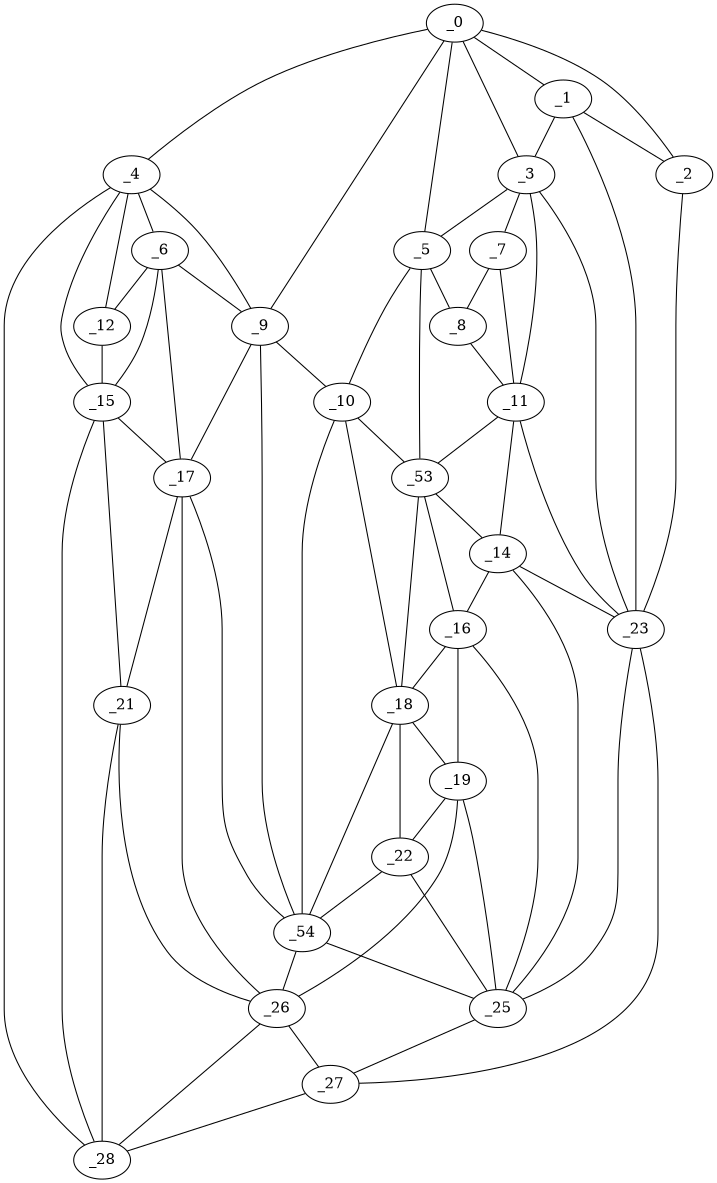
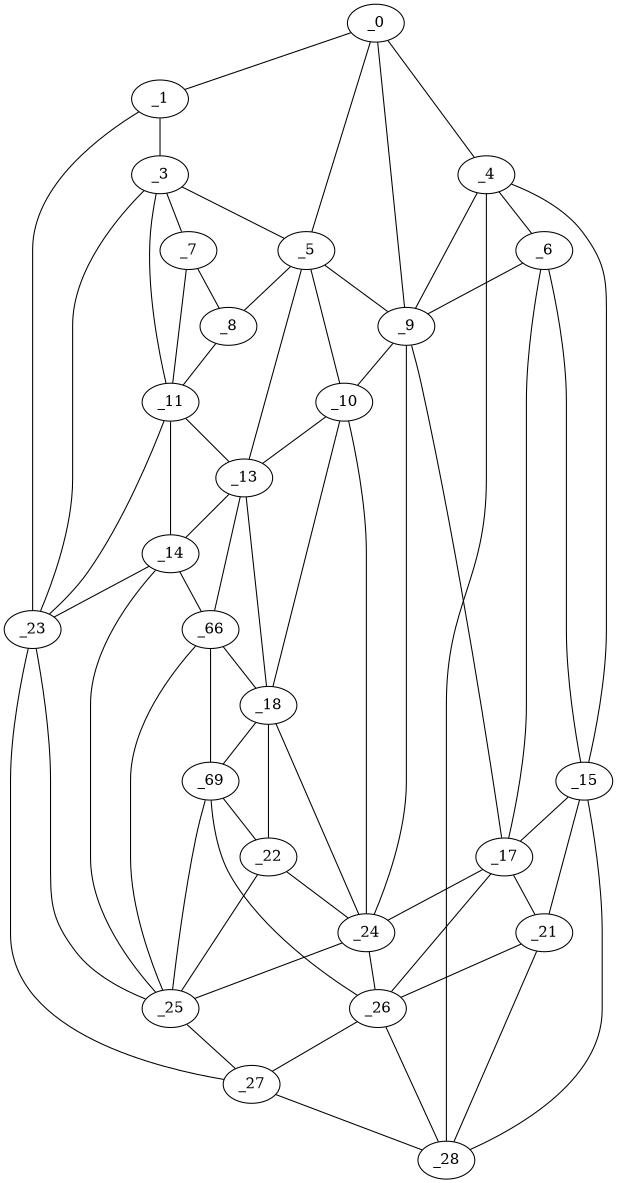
edge "_0" -- "_3": removed
node "_2": removed
edge "_5" -- "_9": added
node "_12": removed
node "_53": label "_53" -> "_13"
node "_16": label "_16" -> "_66"
node "_19": label "_19" -> "_69"
node "_54": label "_54" -> "_24"
